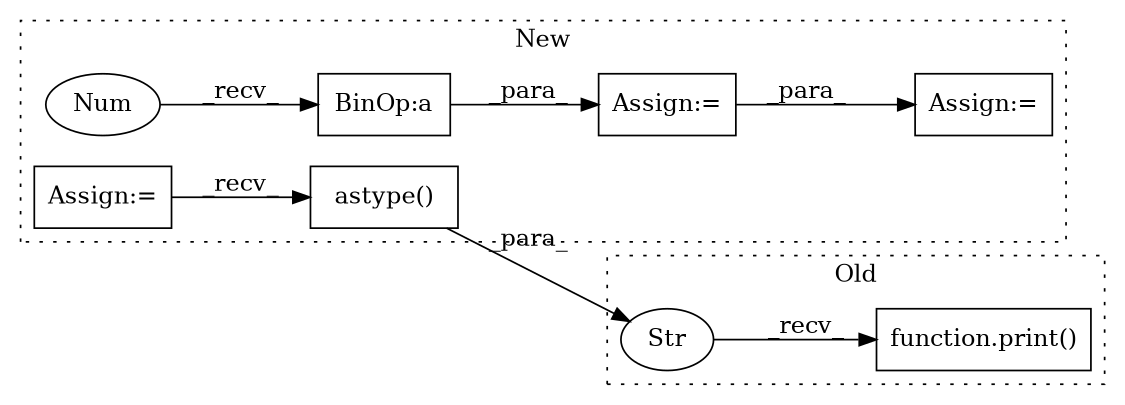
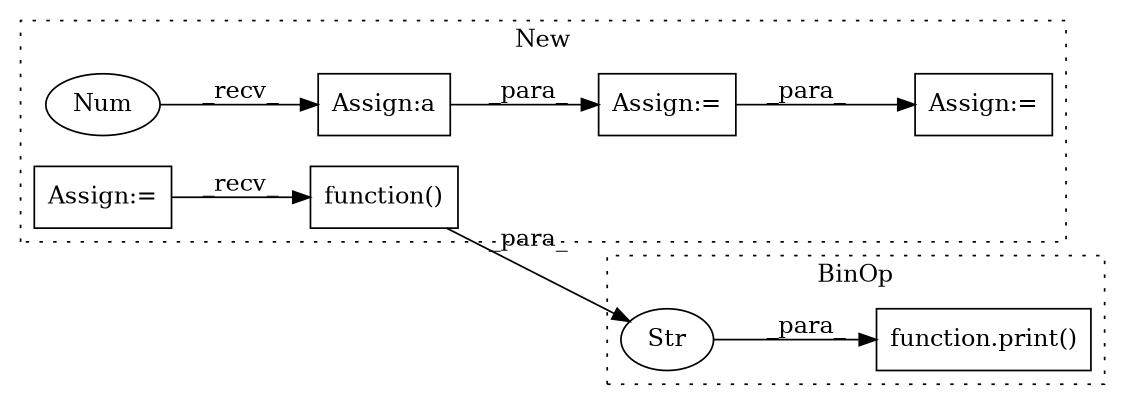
node "BinOp:a": label "BinOp:a" -> "Assign:a"
node "astype()": label "astype()" -> "function()"
cluster "Old": label "Old" -> "BinOp"
edge "Str" -> "function.print()": label "_recv_" -> "_para_"
